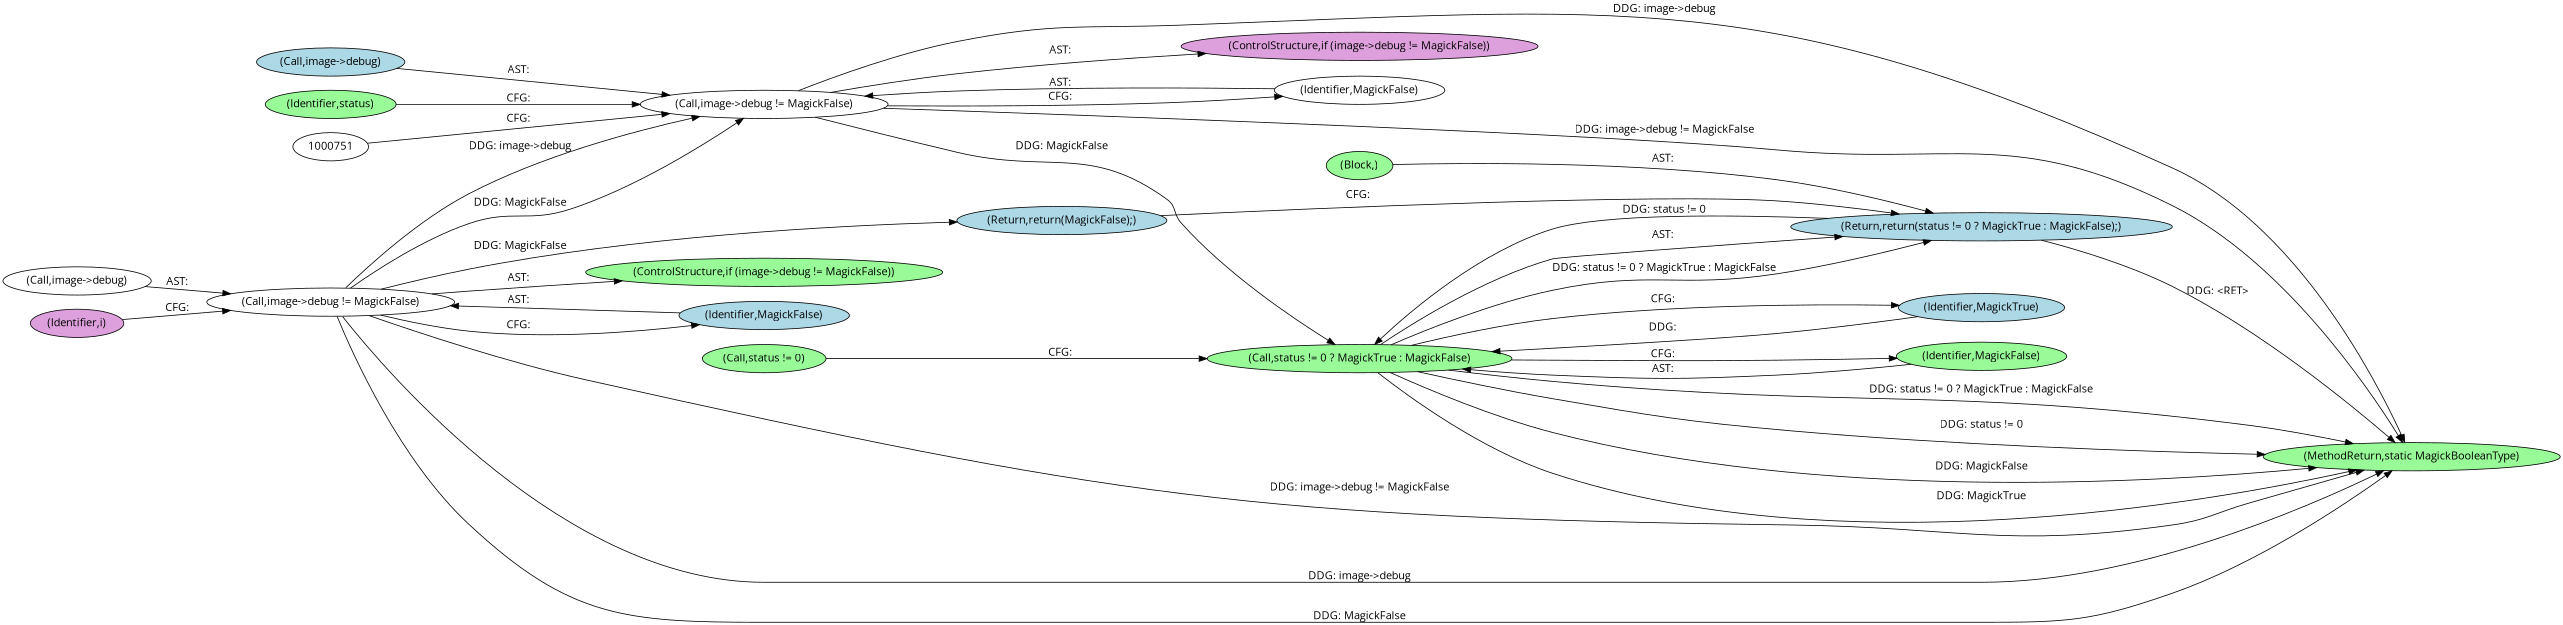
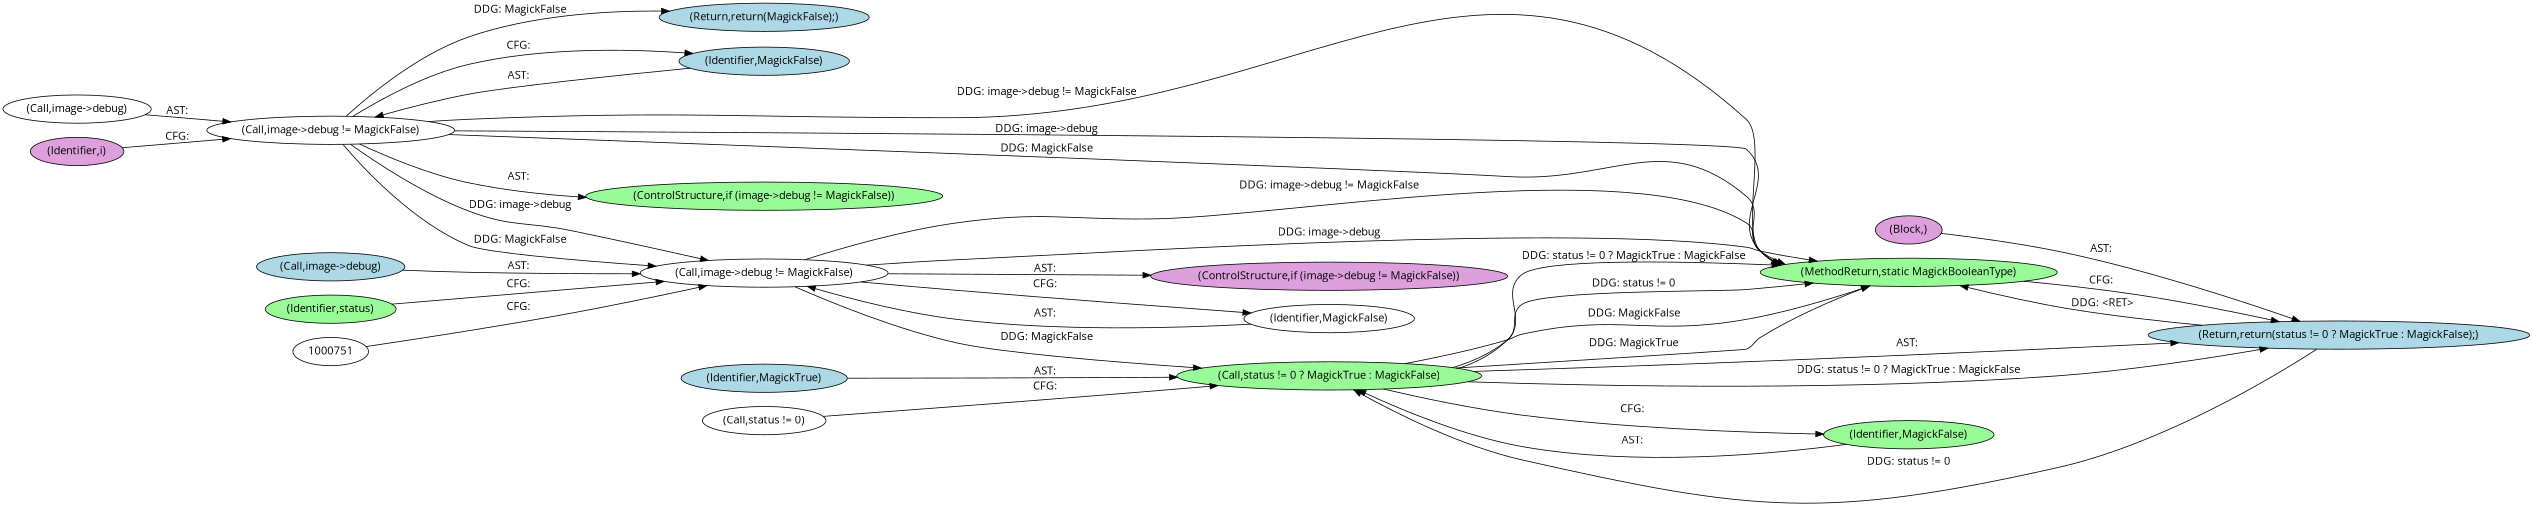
node "(Block,)": fillcolor palegreen -> plum
edge "(Return,return(MagickFalse);)" -> "(Return,return(status != 0 ? MagickTrue : MagickFalse);)": now "(MethodReturn,static MagickBooleanType)" -> "(Return,return(status != 0 ? MagickTrue : MagickFalse);)"
edge "(Call,status != 0 ? MagickTrue : MagickFalse)" -> "(Identifier,MagickTrue)": removed, label "CFG:"
edge "(Identifier,MagickTrue)" -> "(Call,status != 0 ? MagickTrue : MagickFalse)": label "DDG: " -> "AST: "
node "(Call,status != 0)": fillcolor palegreen -> white
